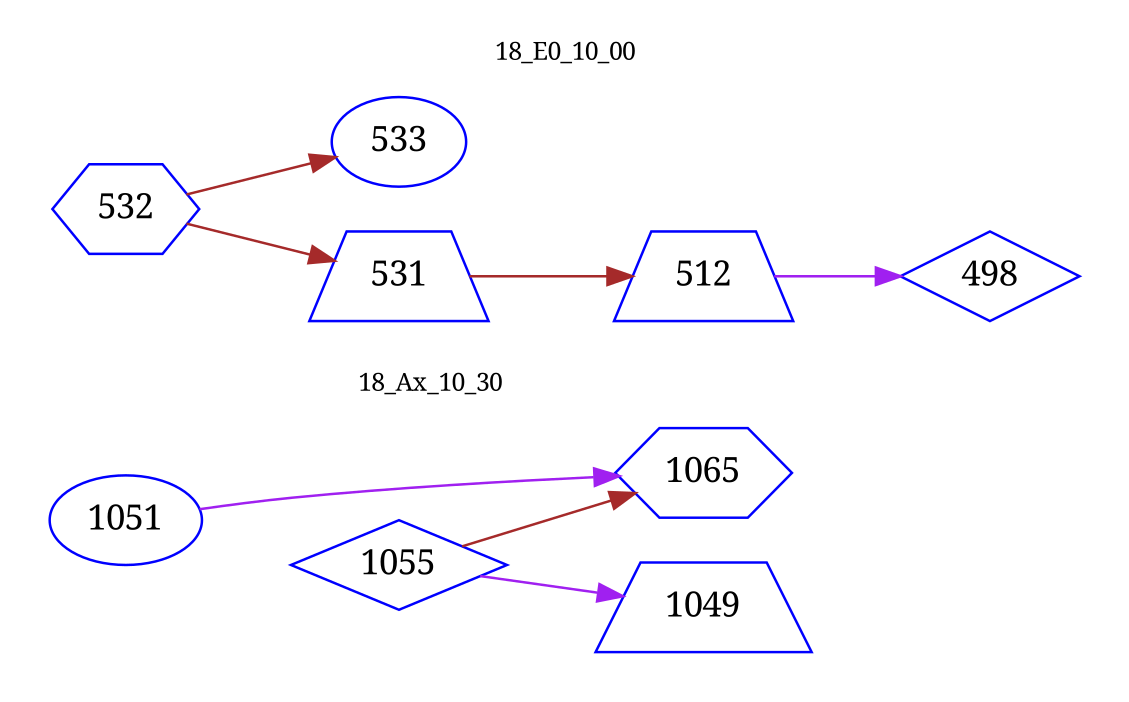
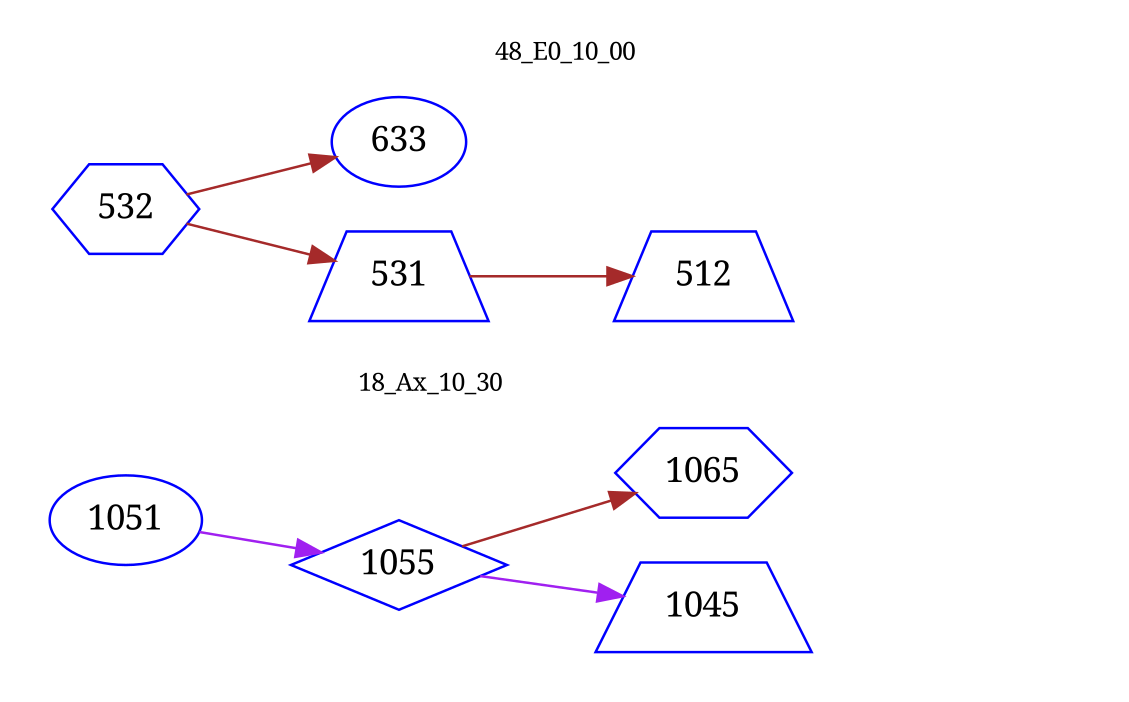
cluster "18_E0_10_00": label "18_E0_10_00" -> "48_E0_10_00"
node "533": label "533" -> "633"
node "498": removed
edge "1051" -> "1065": now "1051" -> "1055"
node "1049": label "1049" -> "1045"
